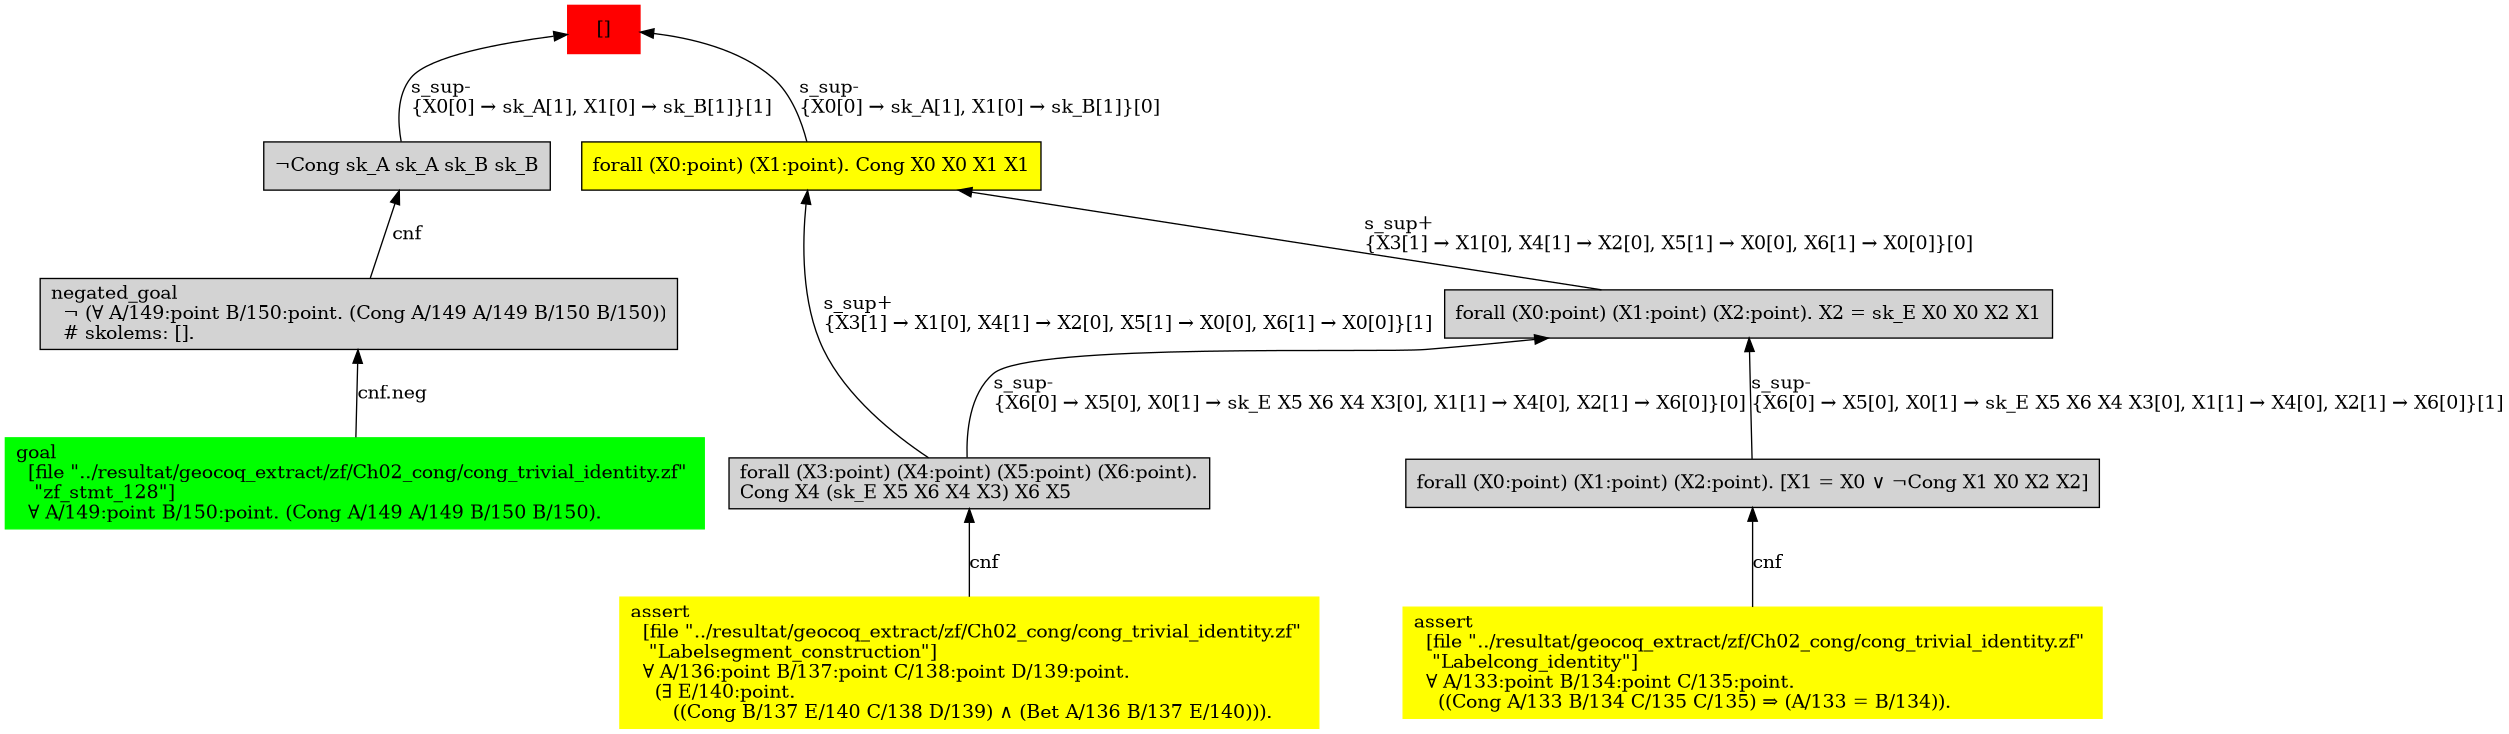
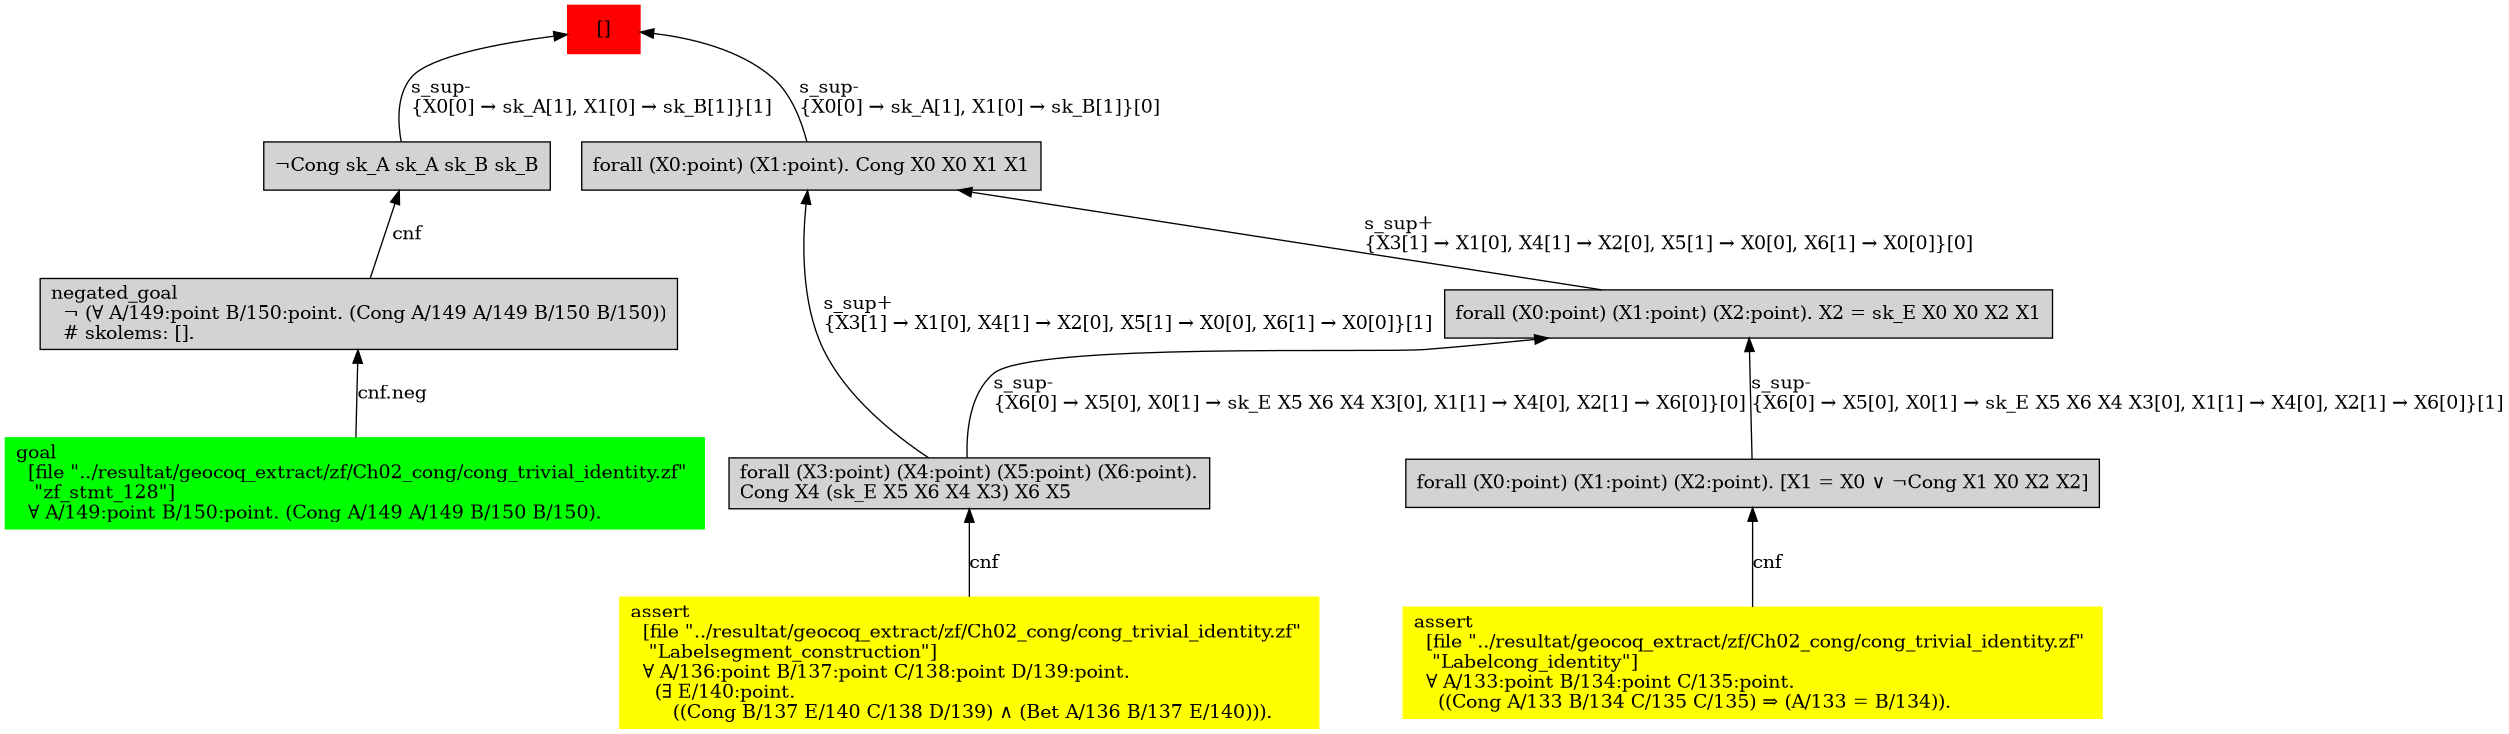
node "forall (X0:point) (X1:point). Cong X0 X0 X1 X1": fillcolor yellow -> lightgrey
